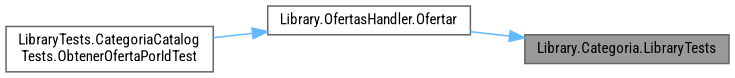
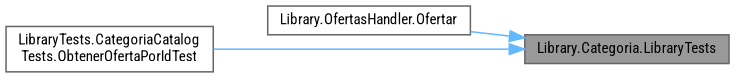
edge "LibraryTests.CategoriaCatalog Tests.ObtenerOfertaPorIdTest" -> "Library.OfertasHandler.Ofertar": now "LibraryTests.CategoriaCatalog Tests.ObtenerOfertaPorIdTest" -> "Library.Categoria.LibraryTests"
